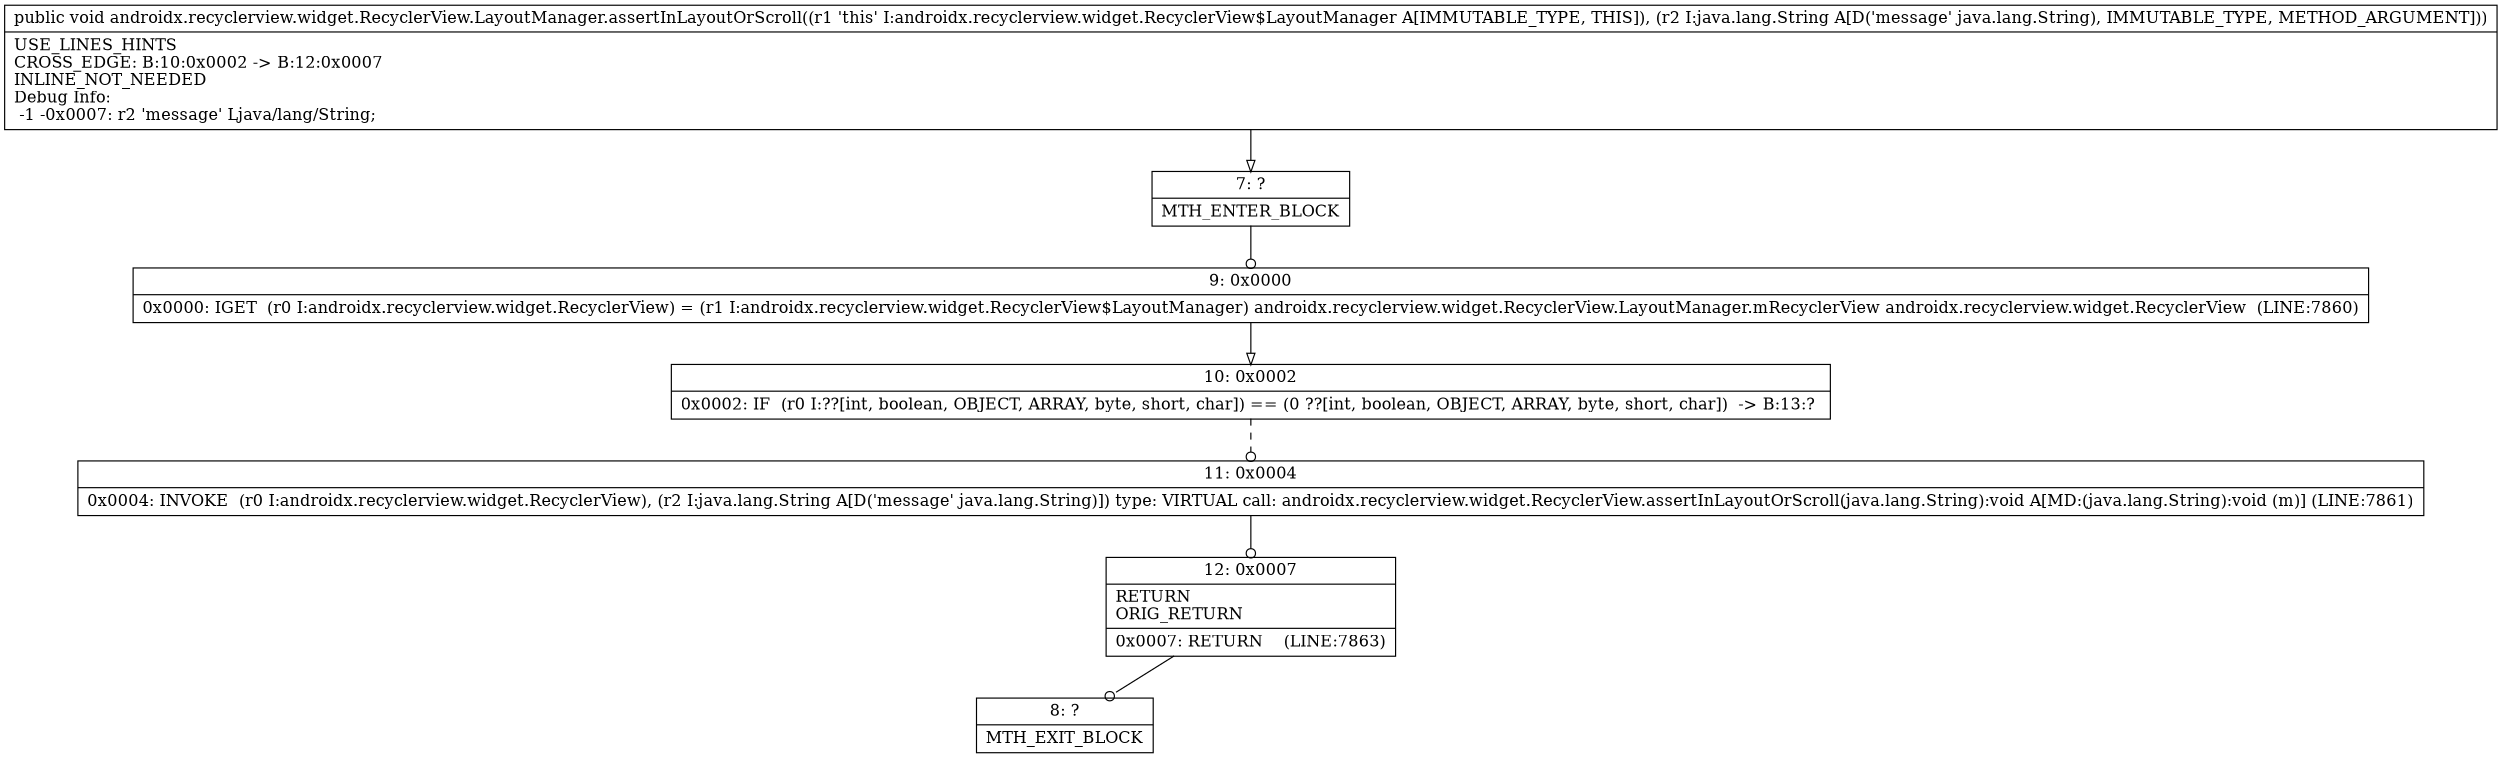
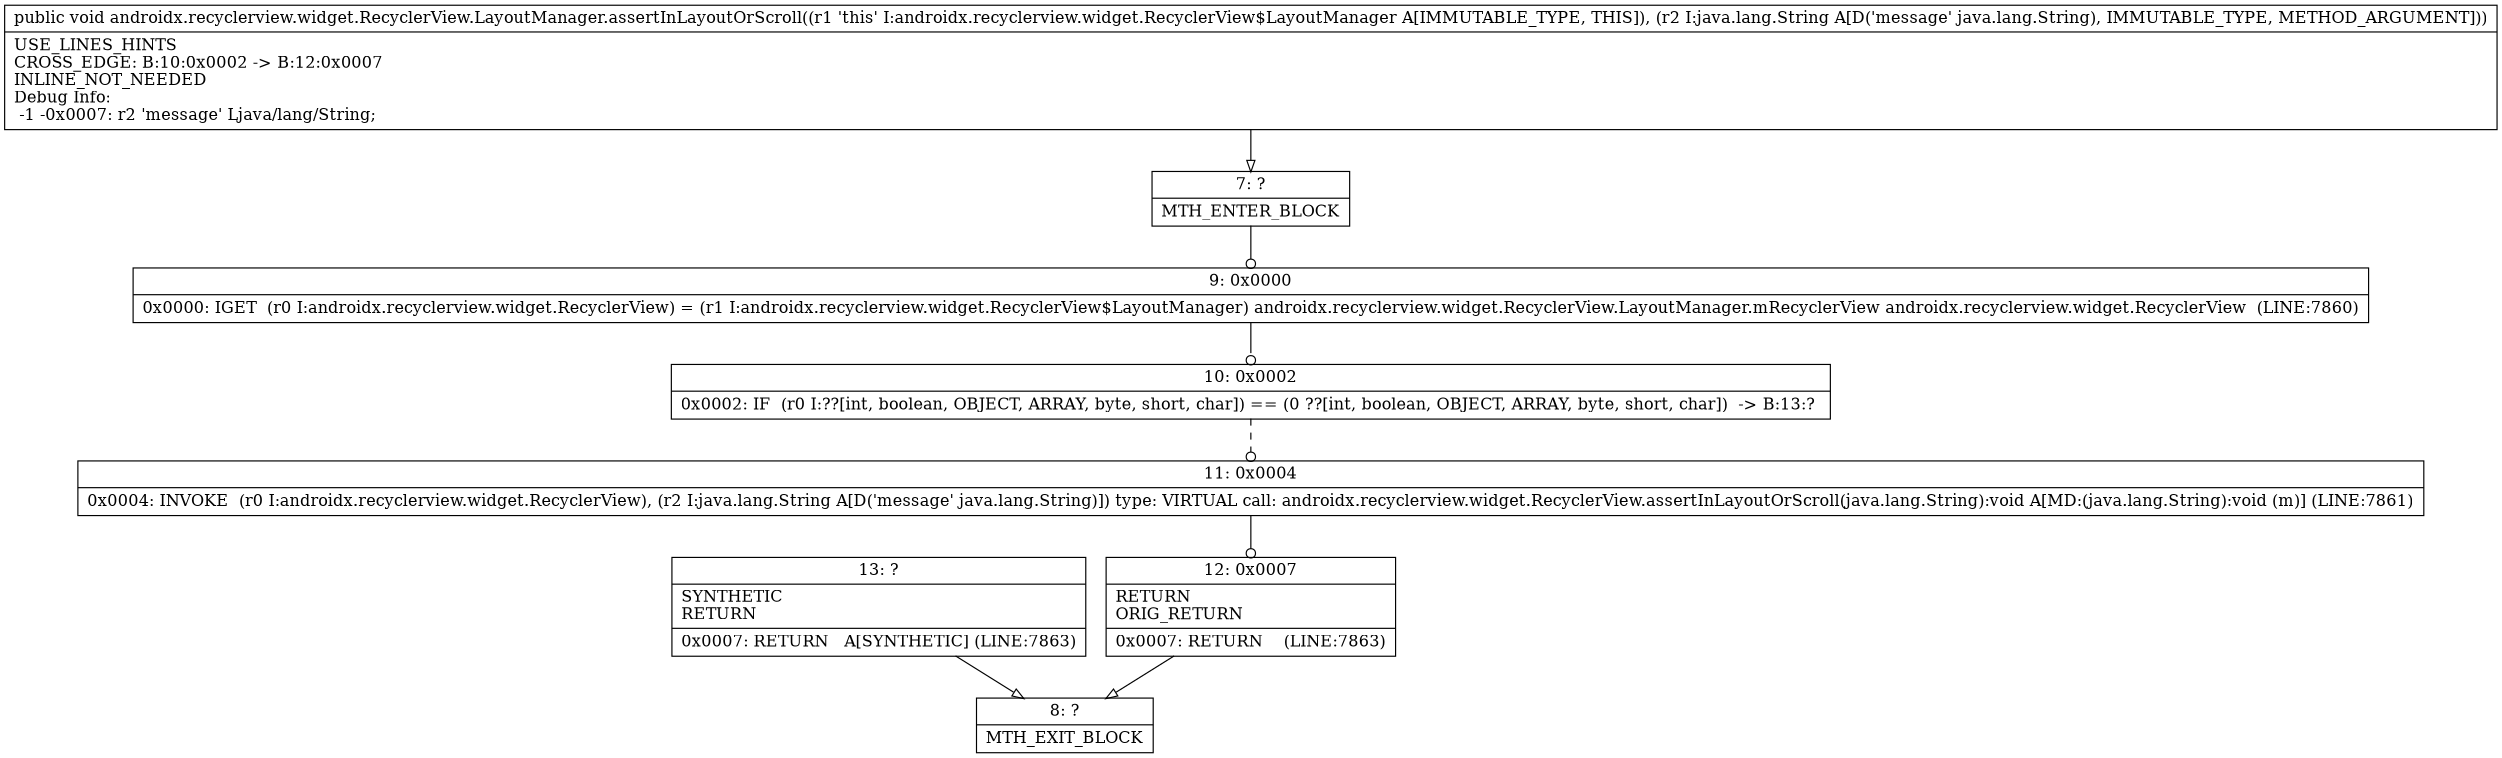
edge "9: 0x0000" -> "10: 0x0002": arrowhead onormal -> odot
node "13: ?": added
edge "12: 0x0007" -> "8: ?": arrowhead odot -> onormal
